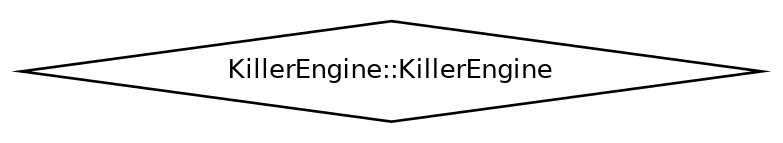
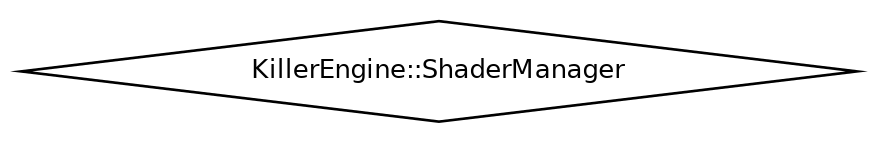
node "KillerEngine::KillerEngine": label "KillerEngine::KillerEngine" -> "KillerEngine::ShaderManager"
